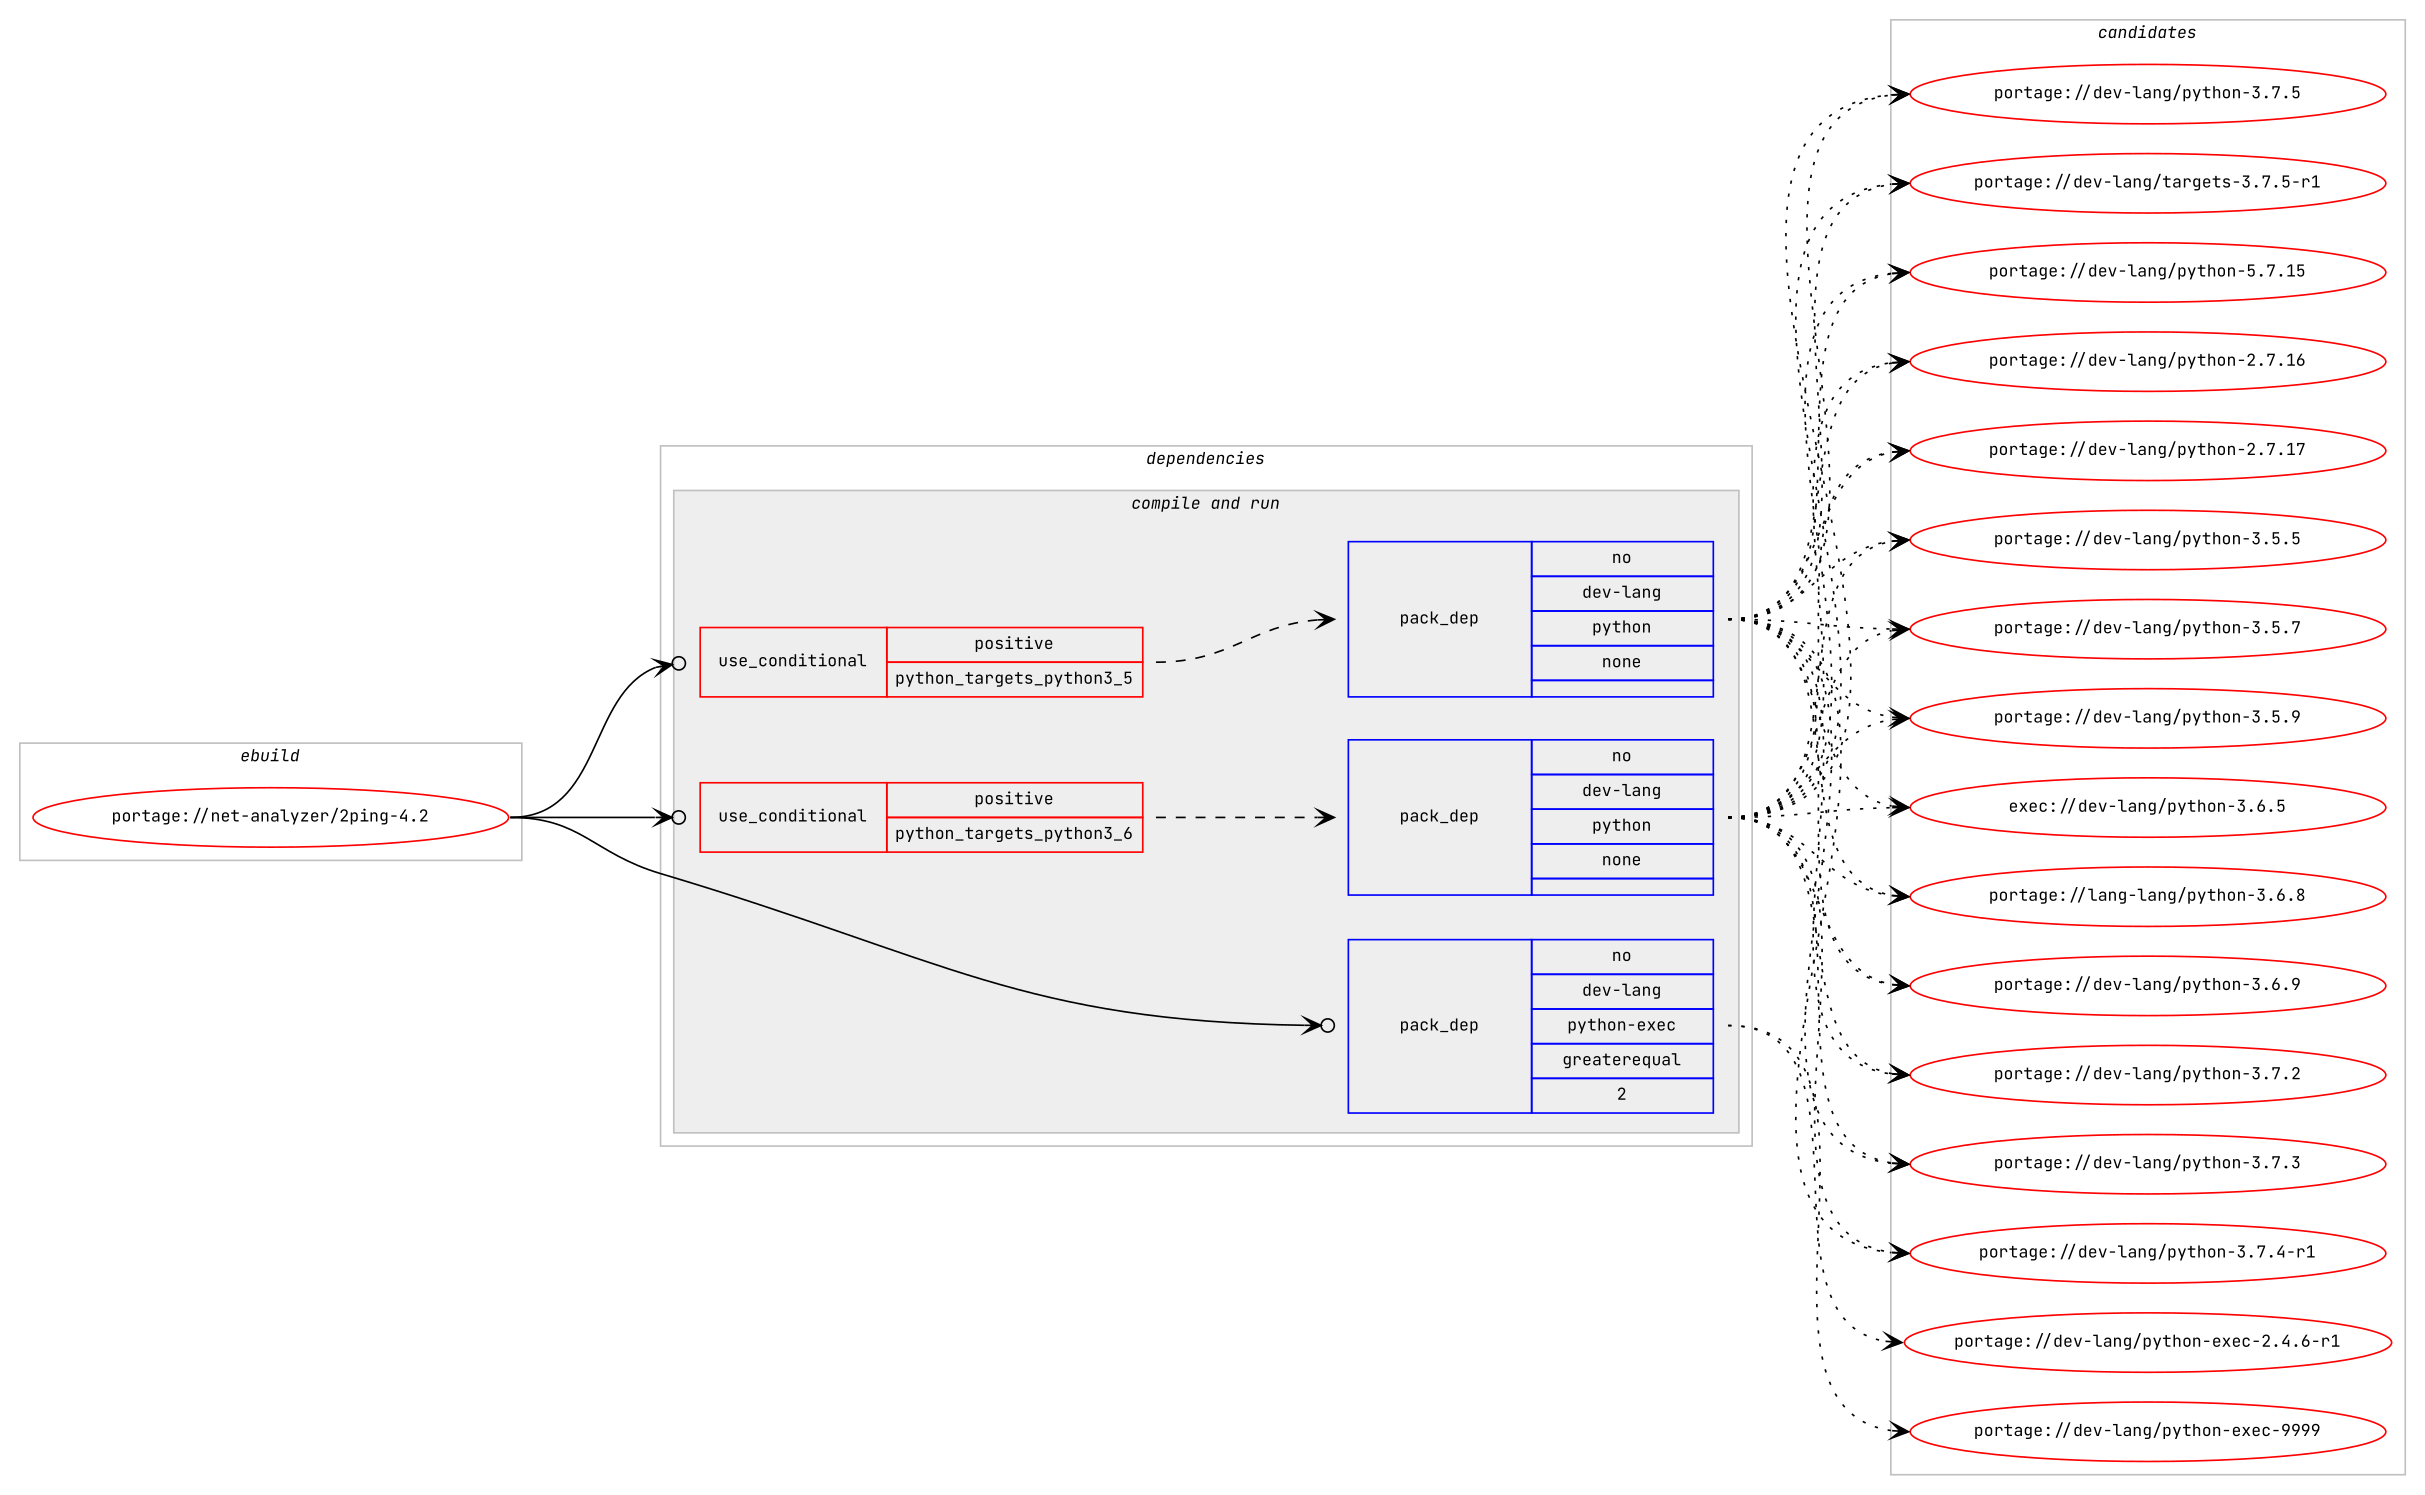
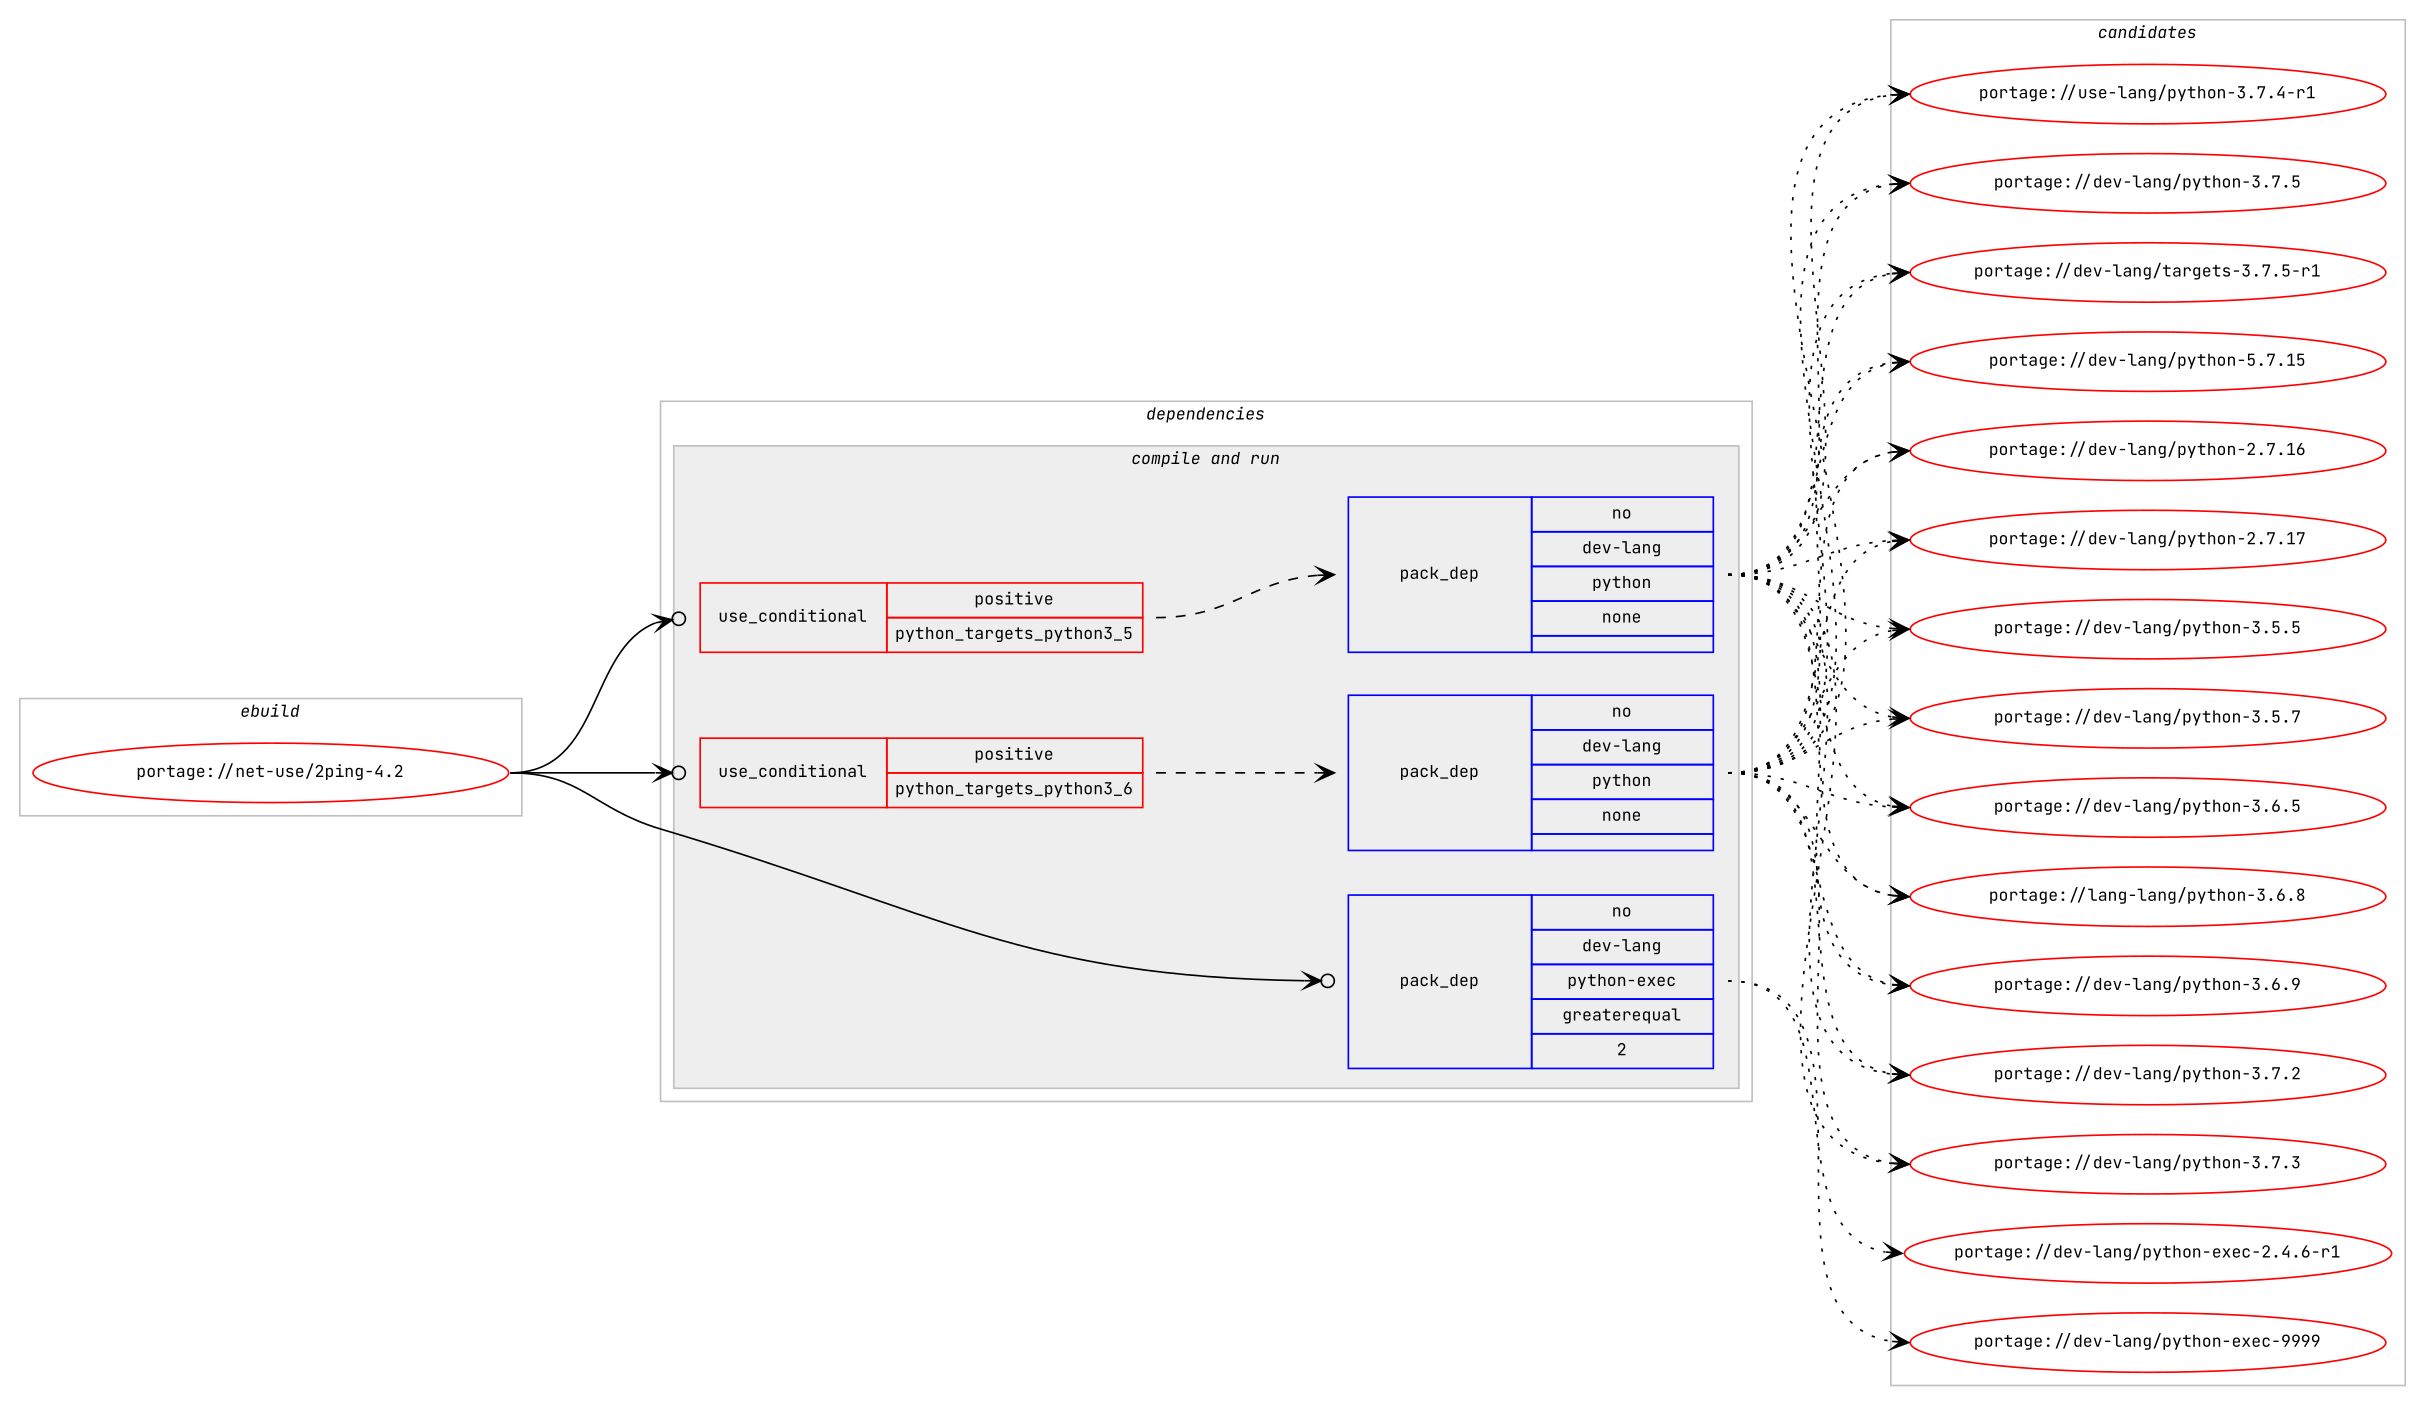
node "portage://dev-lang/python-3.5.9": removed
node "exec://dev-lang/python-3.6.5": label "exec://dev-lang/python-3.6.5" -> "portage://dev-lang/python-3.6.5"
node "portage://net-analyzer/2ping-4.2": label "portage://net-analyzer/2ping-4.2" -> "portage://net-use/2ping-4.2"
node "portage://dev-lang/python-3.7.4-r1": label "portage://dev-lang/python-3.7.4-r1" -> "portage://use-lang/python-3.7.4-r1"
